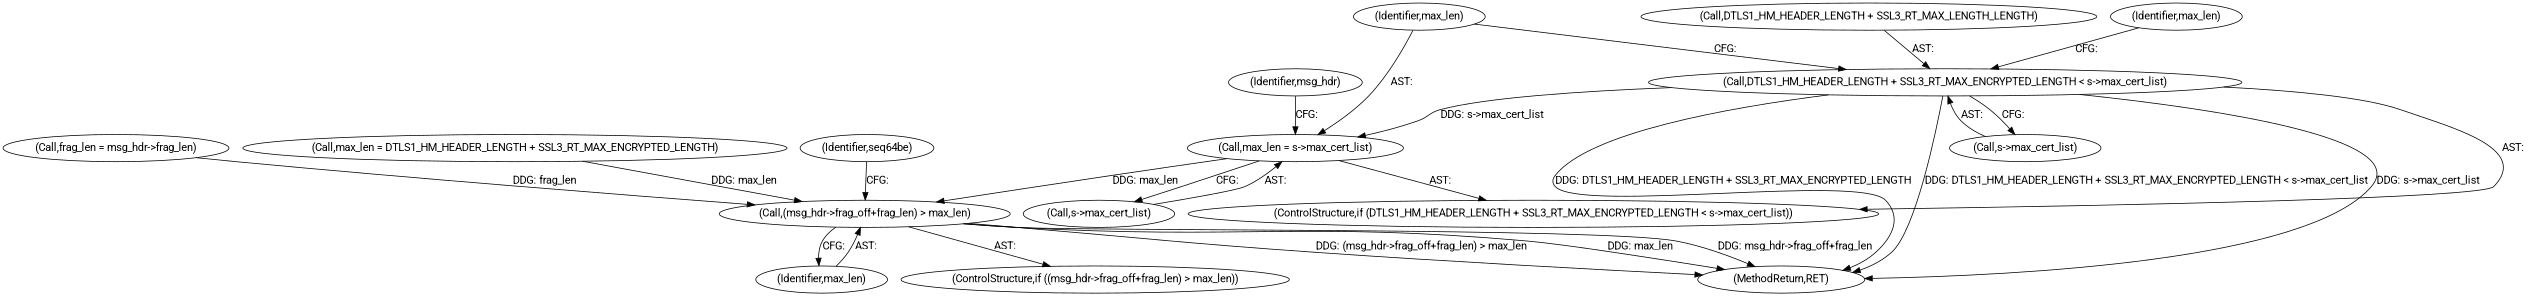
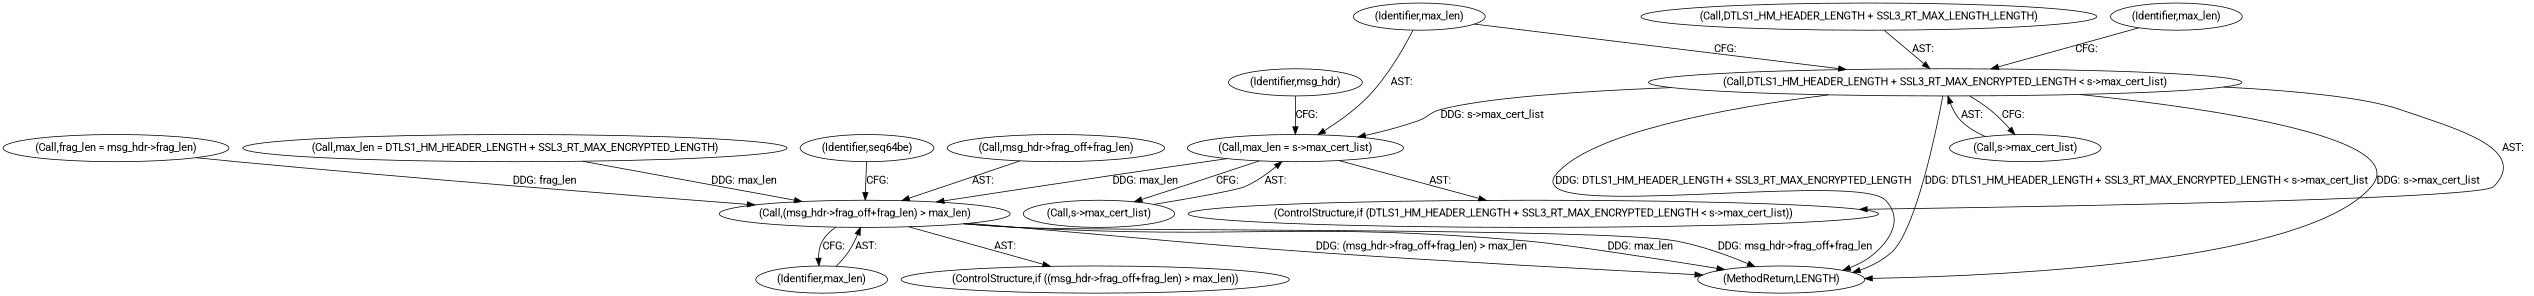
node "(Call,msg_hdr->frag_off+frag_len)": added
node "(MethodReturn,RET)": label "(MethodReturn,RET)" -> "(MethodReturn,LENGTH)"
